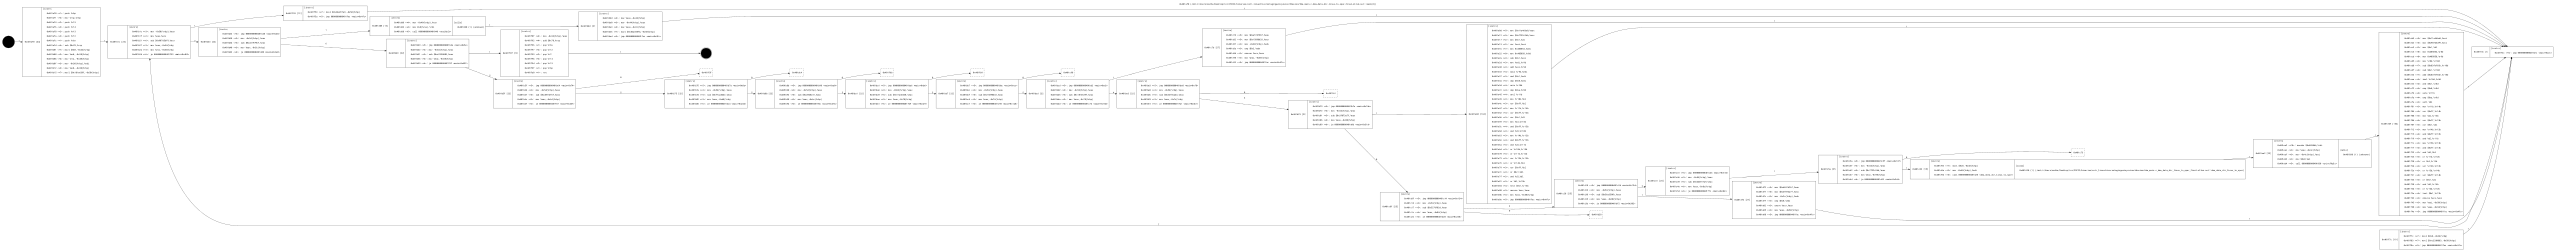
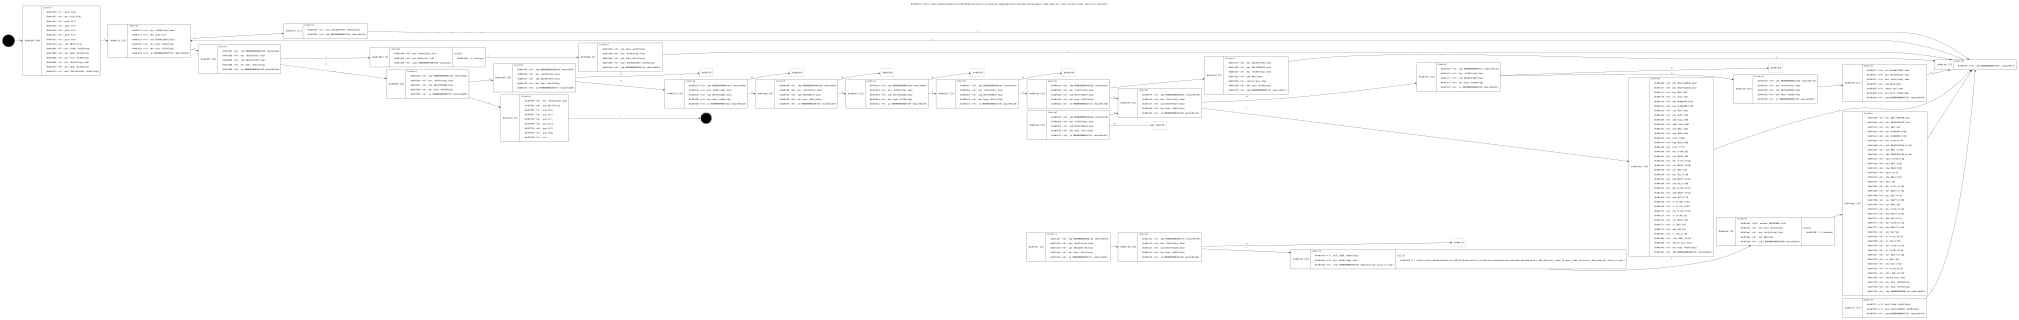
edge "0x401bcd [22]" -> "0x401be3 [22]": now "0x401bcd [22]" -> "0x401bf9 [22]"
edge "0x401c28 [25]" -> "0x401c41 [25]": removed, label "2"
